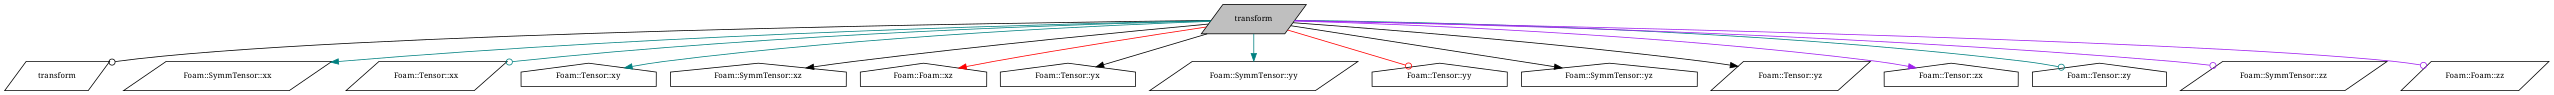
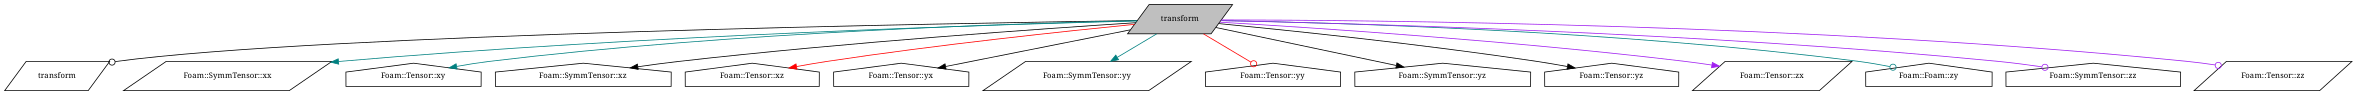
node "Foam::Tensor::xx": removed
node "Foam::Foam::xz": label "Foam::Foam::xz" -> "Foam::Tensor::xz"
node "Foam::Tensor::yz": shape parallelogram -> house
node "Foam::Tensor::zx": shape house -> parallelogram
node "Foam::Tensor::zy": label "Foam::Tensor::zy" -> "Foam::Foam::zy"
node "Foam::SymmTensor::zz": shape parallelogram -> house
node "Foam::Foam::zz": label "Foam::Foam::zz" -> "Foam::Tensor::zz"
